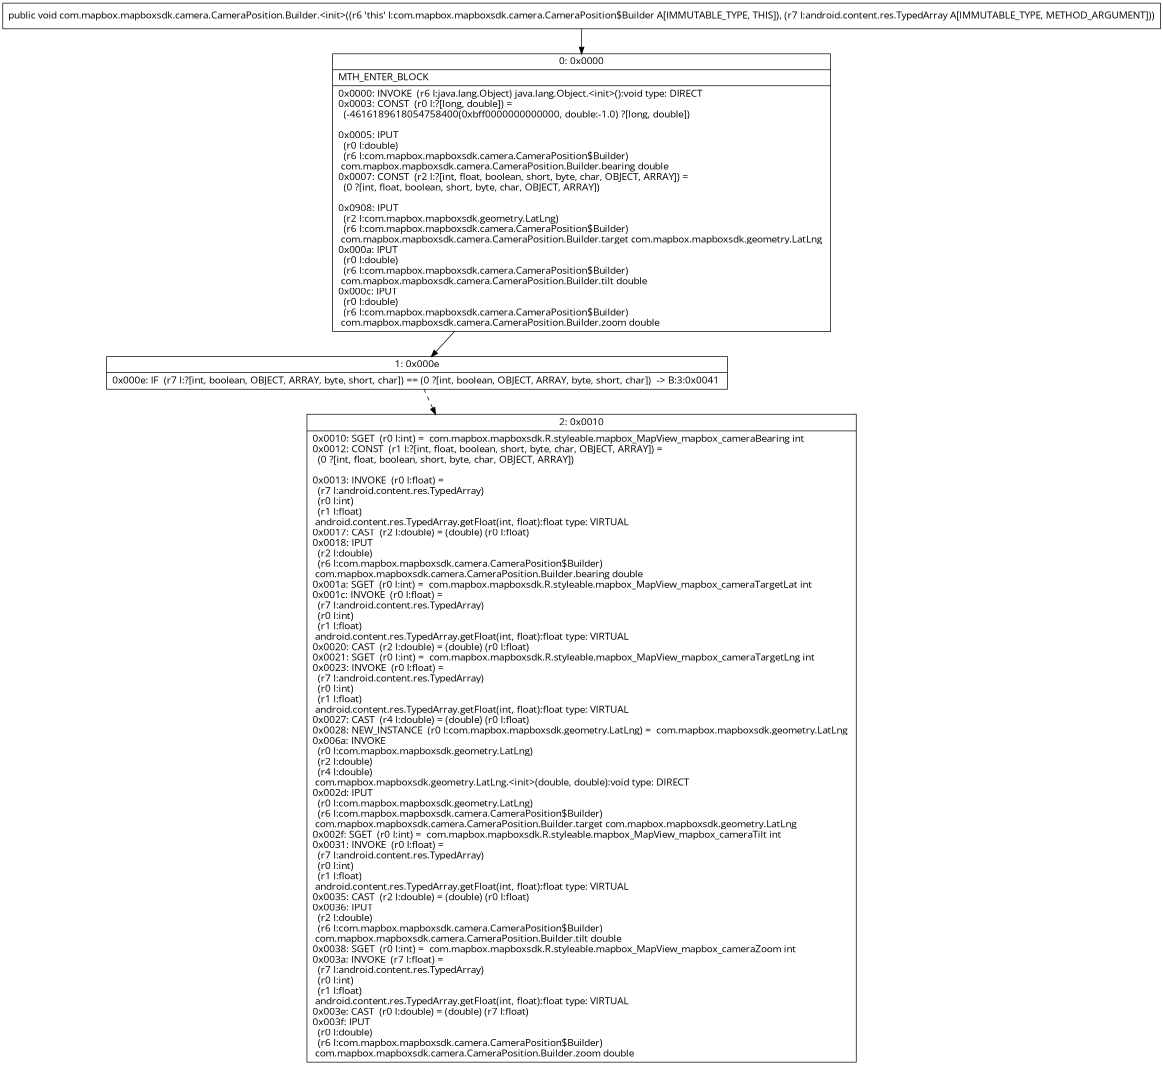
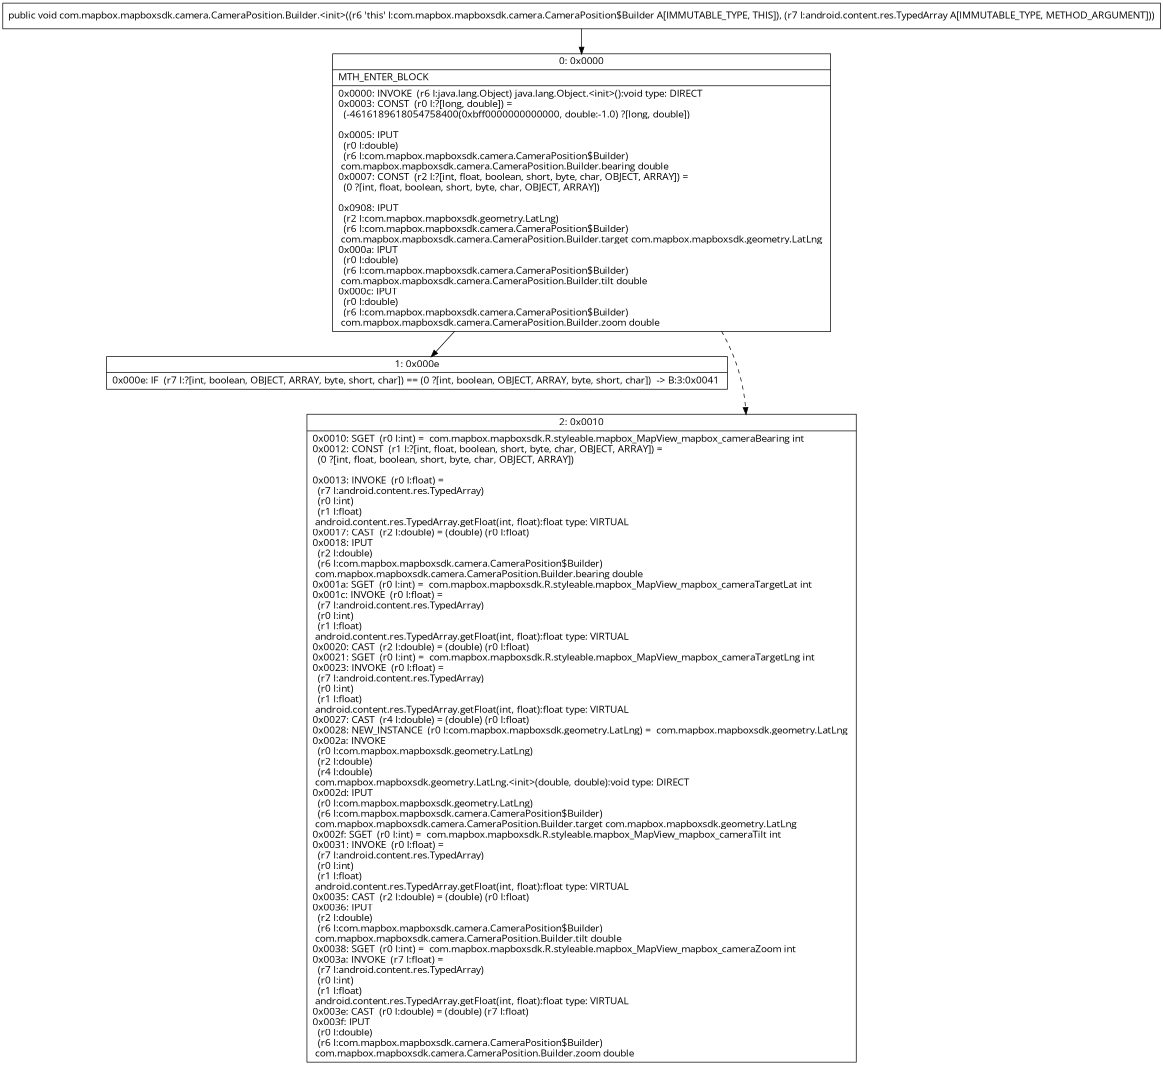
edge "1: 0x000e" -> "2: 0x0010": now "0: 0x0000" -> "2: 0x0010"
node "2: 0x0010": text "0x006a: INVOKE" -> "0x002a: INVOKE"
